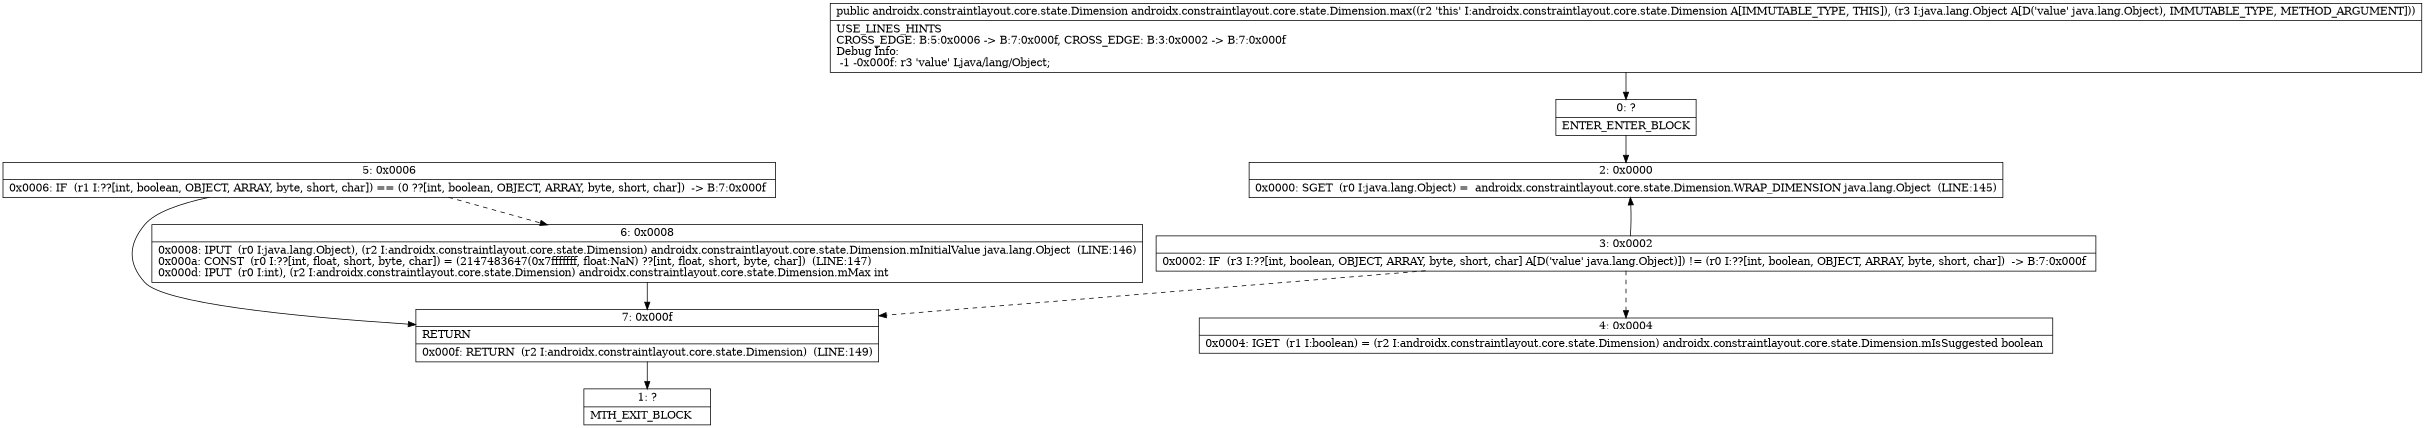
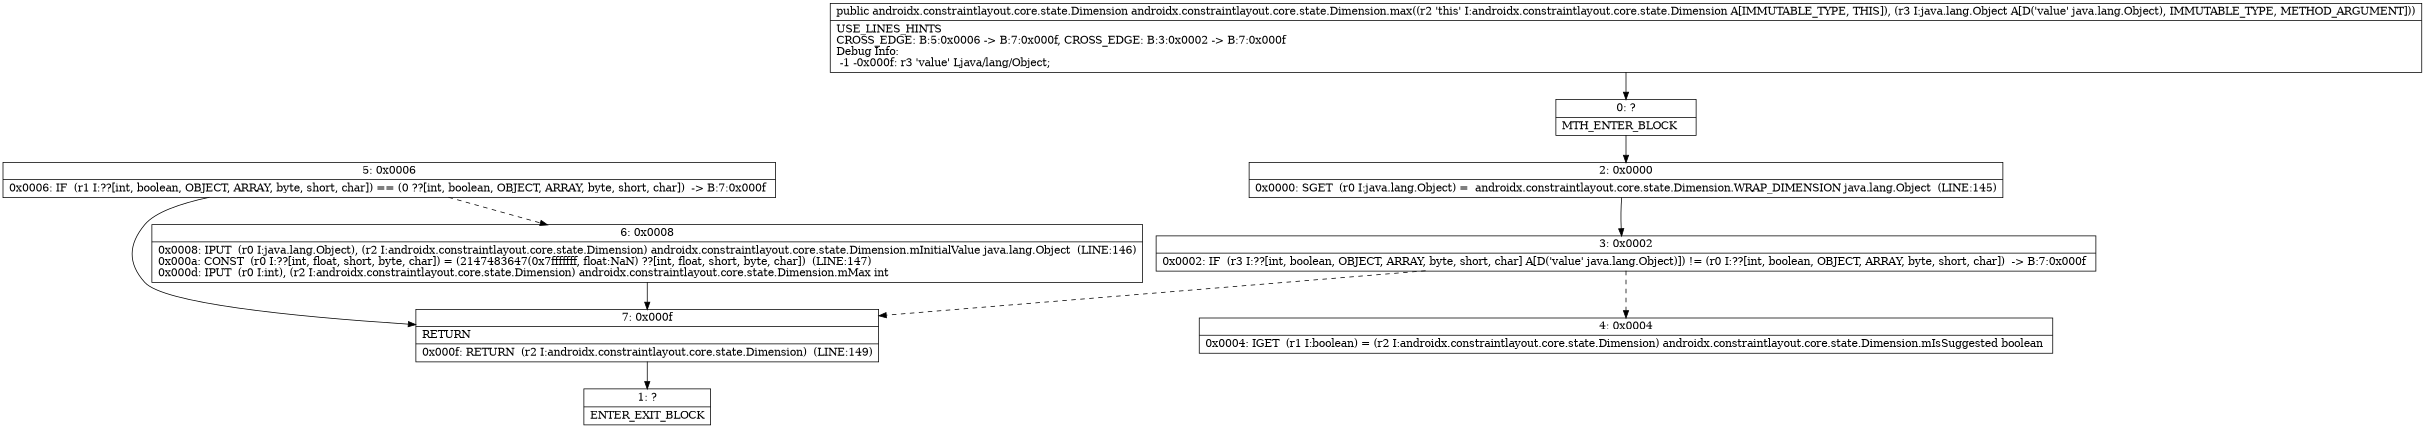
node "0: ?": text "ENTER_ENTER_BLOCK" -> "MTH_ENTER_BLOCK"
edge "3: 0x0002" -> "2: 0x0000": reversed
node "1: ?": text "MTH_EXIT_BLOCK" -> "ENTER_EXIT_BLOCK"
